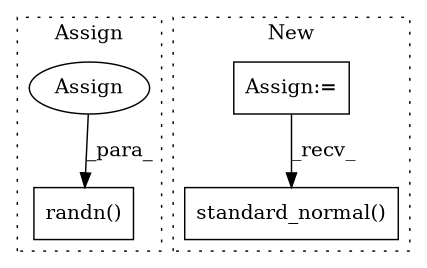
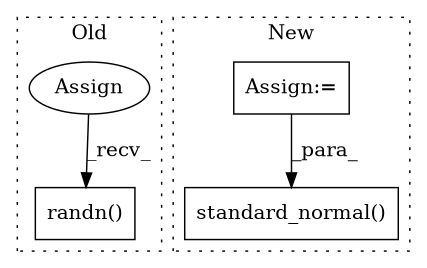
cluster "Assign": label "Assign" -> "Old"
edge "Assign" -> "randn()": label "_para_" -> "_recv_"
edge "Assign:=" -> "standard_normal()": label "_recv_" -> "_para_"
